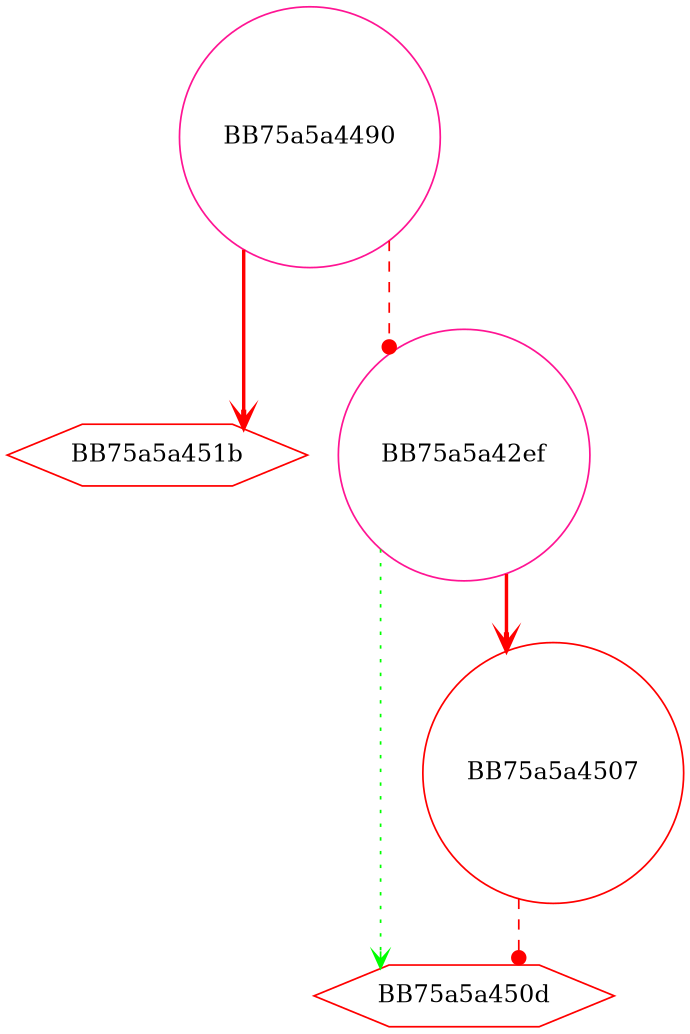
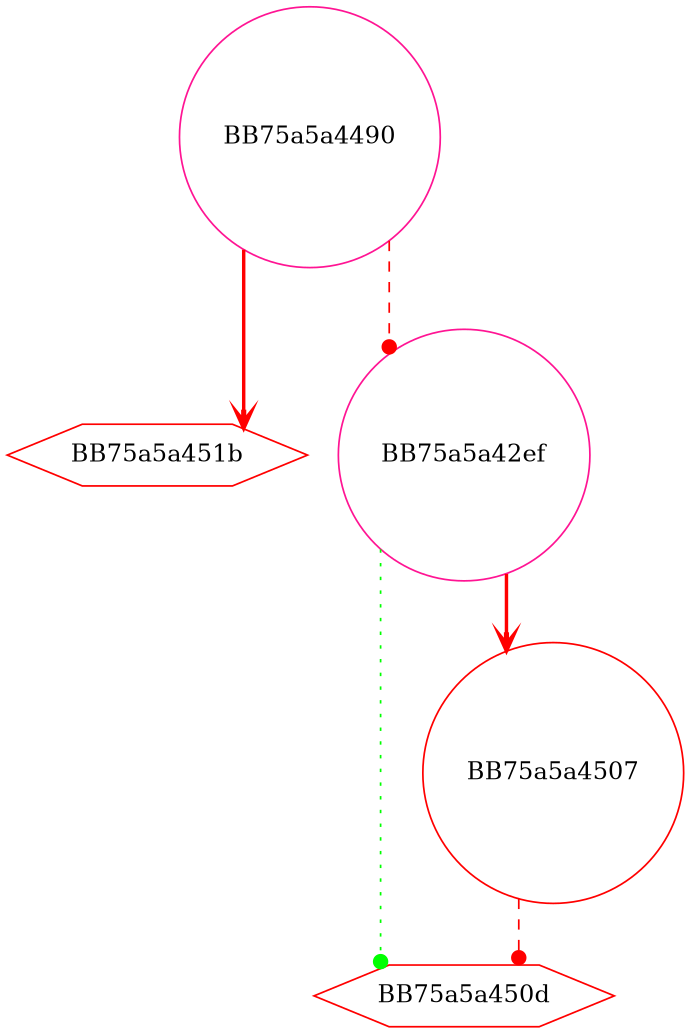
edge "BB75a5a42ef" -> "BB75a5a450d": arrowhead vee -> dot
